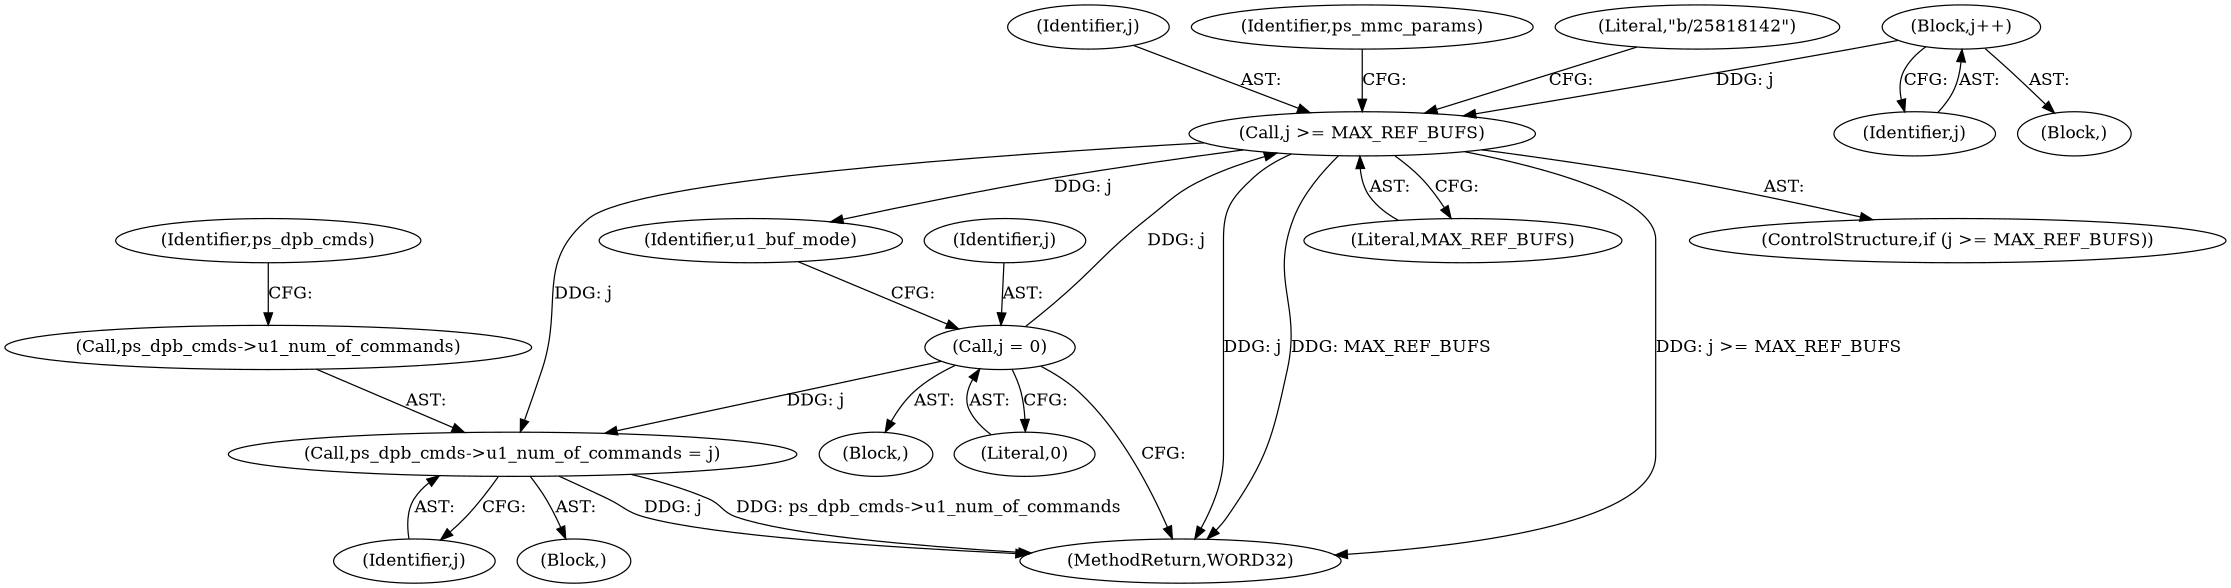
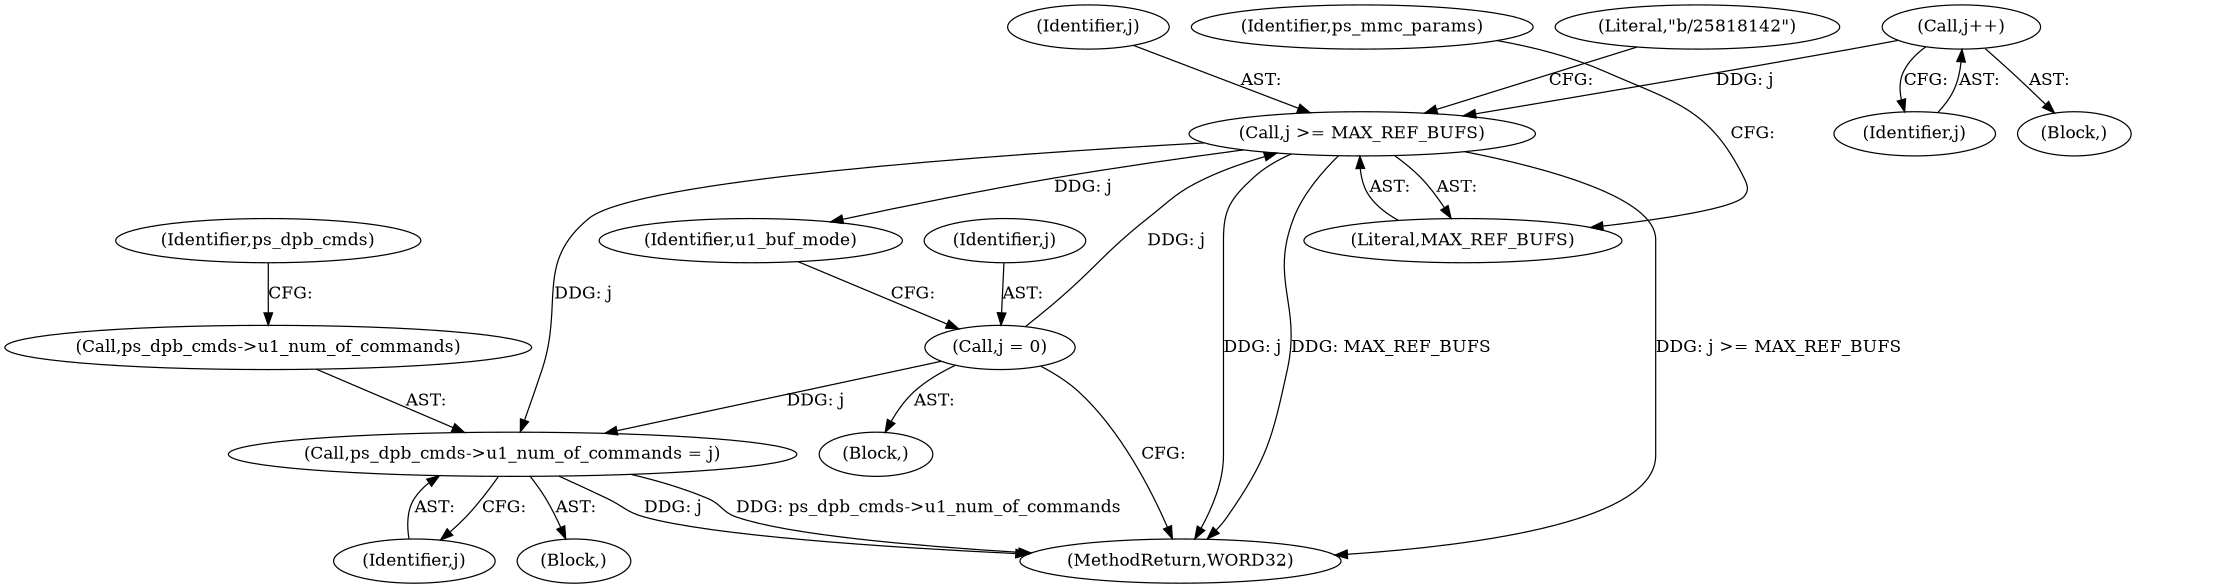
node "(Block,j++)": label "(Block,j++)" -> "(Call,j++)"
edge "(Identifier,ps_mmc_params)" -> "(Call,j >= MAX_REF_BUFS)": now "(Identifier,ps_mmc_params)" -> "(Literal,MAX_REF_BUFS)"
edge "(Call,j >= MAX_REF_BUFS)" -> "(Literal,MAX_REF_BUFS)": label "CFG: " -> "AST: "
node "(ControlStructure,if (j >= MAX_REF_BUFS))": removed
node "(Literal,0)": removed
